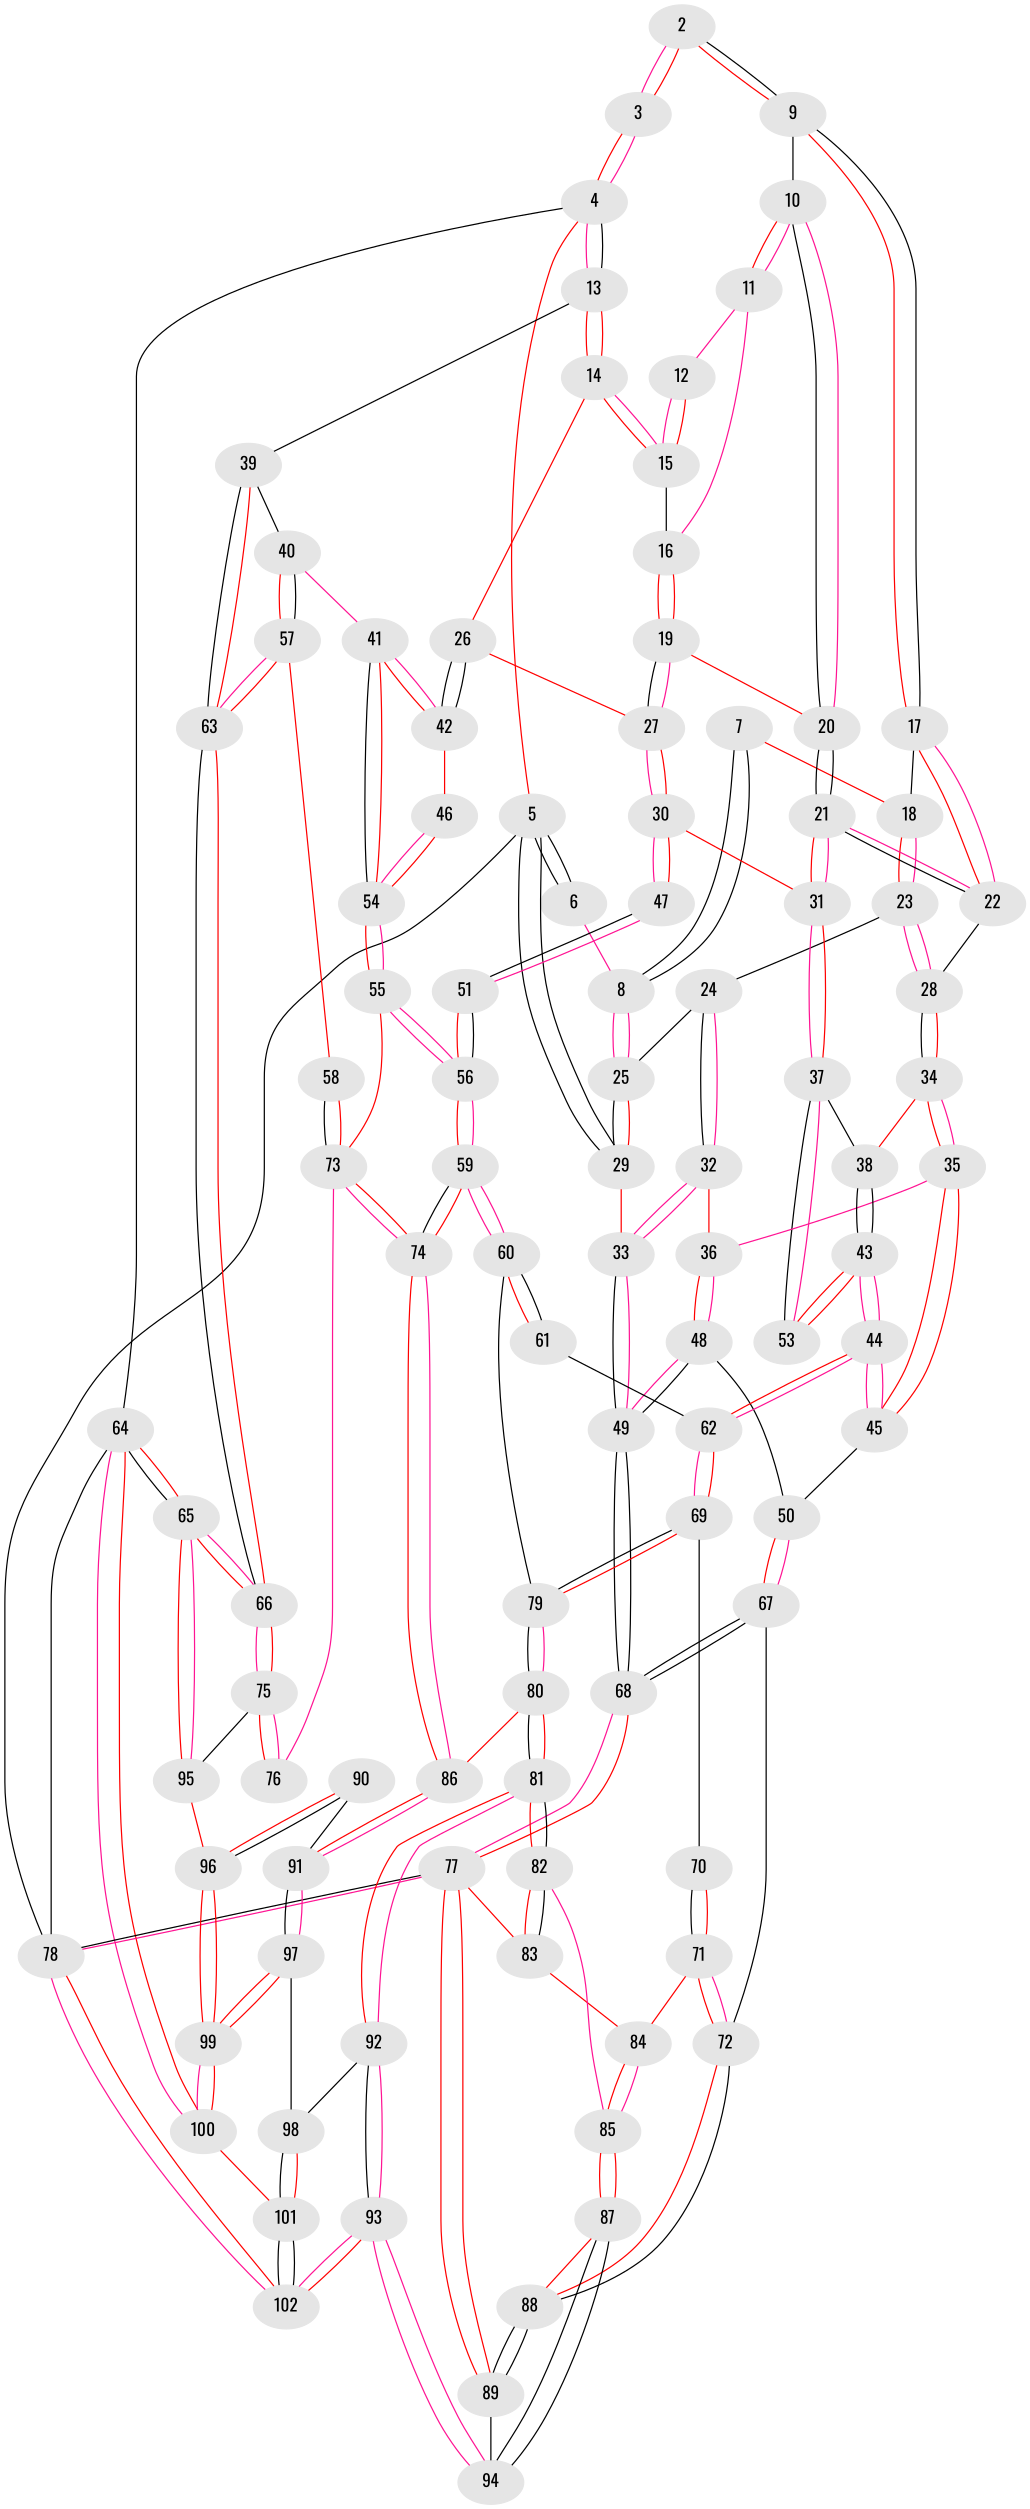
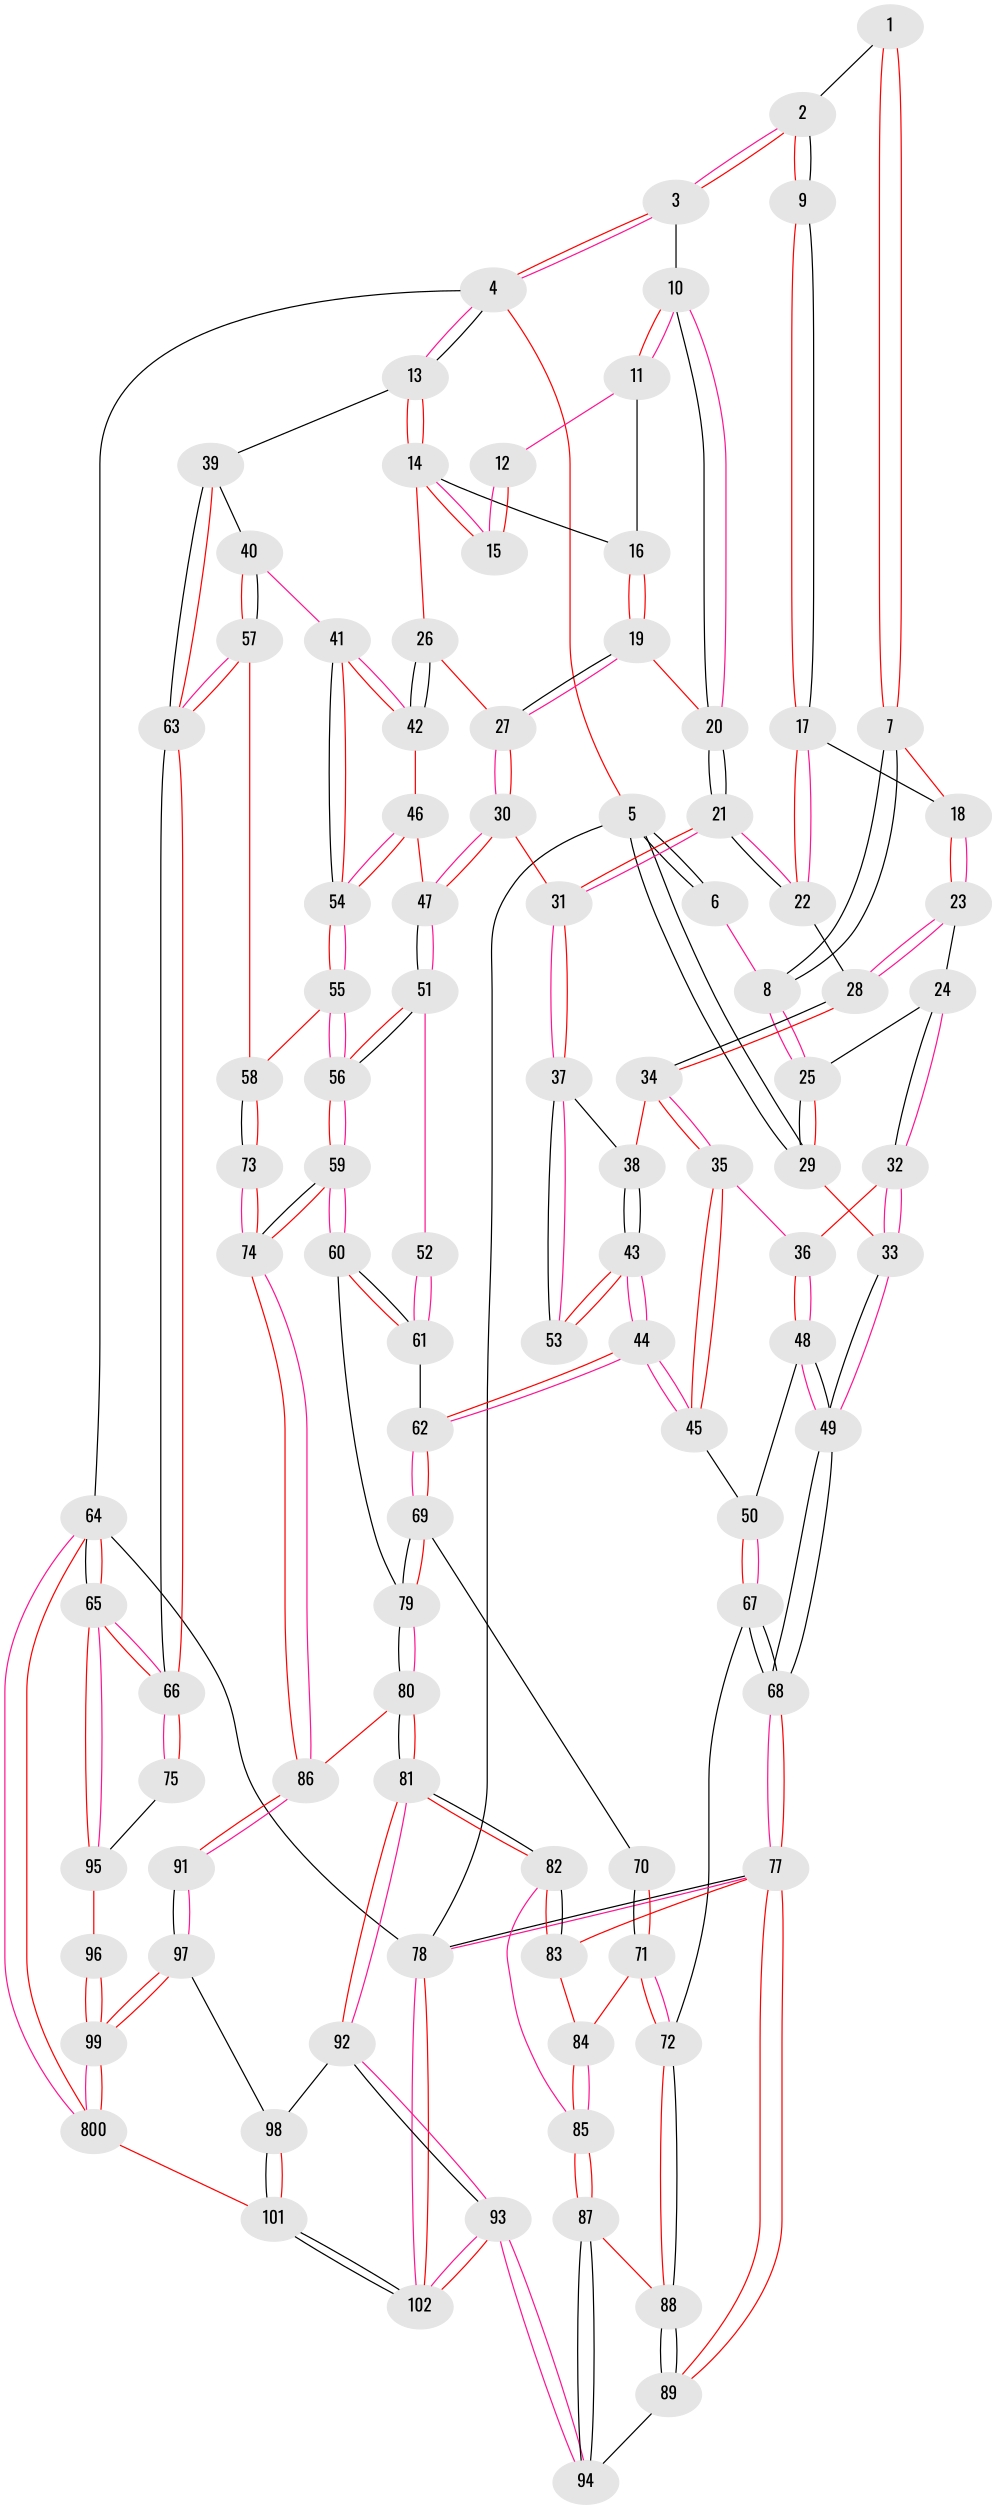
node "1": added
edge "9" -- "10": now "3" -- "10"
edge "11" -- "16": color deeppink -> black
edge "15" -- "16": now "14" -- "16"
edge "46" -- "47": added
edge "55" -- "73": now "55" -- "58"
node "52": added
node "76": removed
node "90": removed
node "100": label "100" -> "800"
